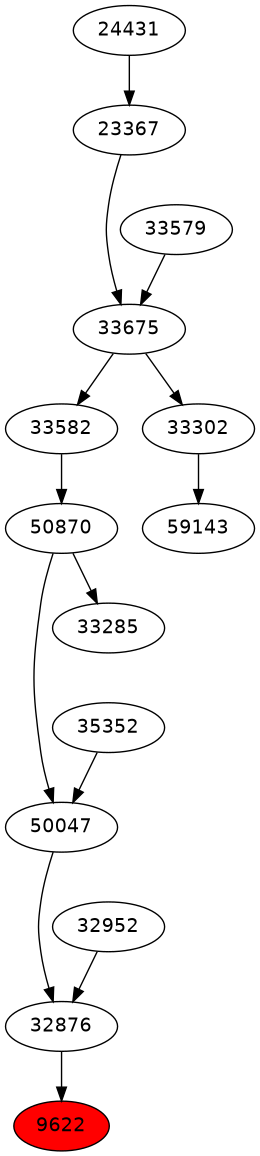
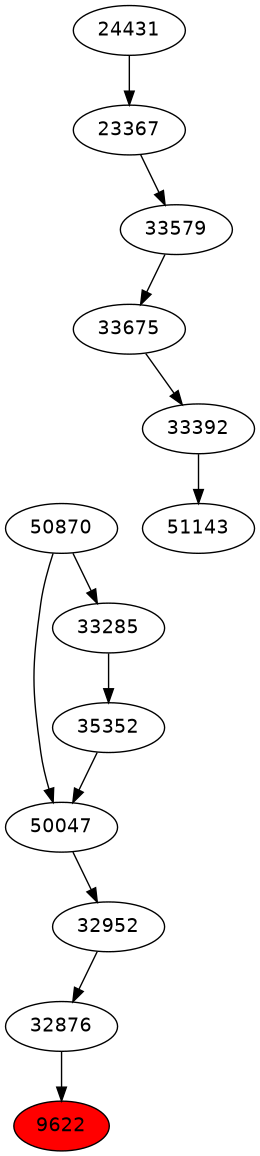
edge "23367" -> "33675": now "23367" -> "33579"
node "33582": removed
node "33302": label "33302" -> "33392"
node "59143": label "59143" -> "51143"
edge "33285" -> "35352": added
edge "50047" -> "32876": now "50047" -> "32952"
